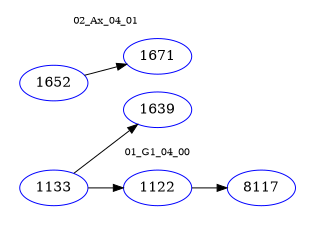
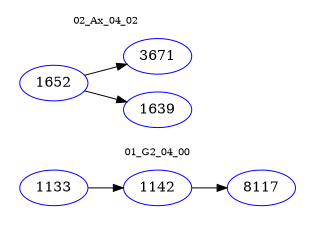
cluster "02_Ax_04_01": label "02_Ax_04_01" -> "02_Ax_04_02"
node "1671": label "1671" -> "3671"
edge "1133" -> "1639": now "1652" -> "1639"
cluster "01_G1_04_00": label "01_G1_04_00" -> "01_G2_04_00"
node "1122": label "1122" -> "1142"
